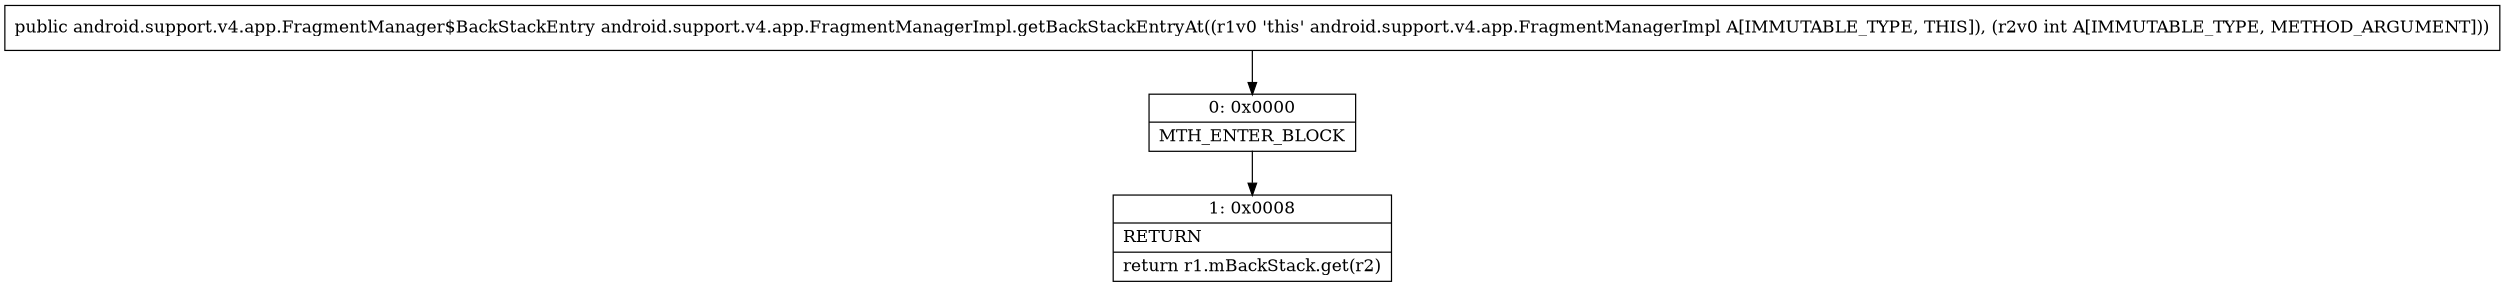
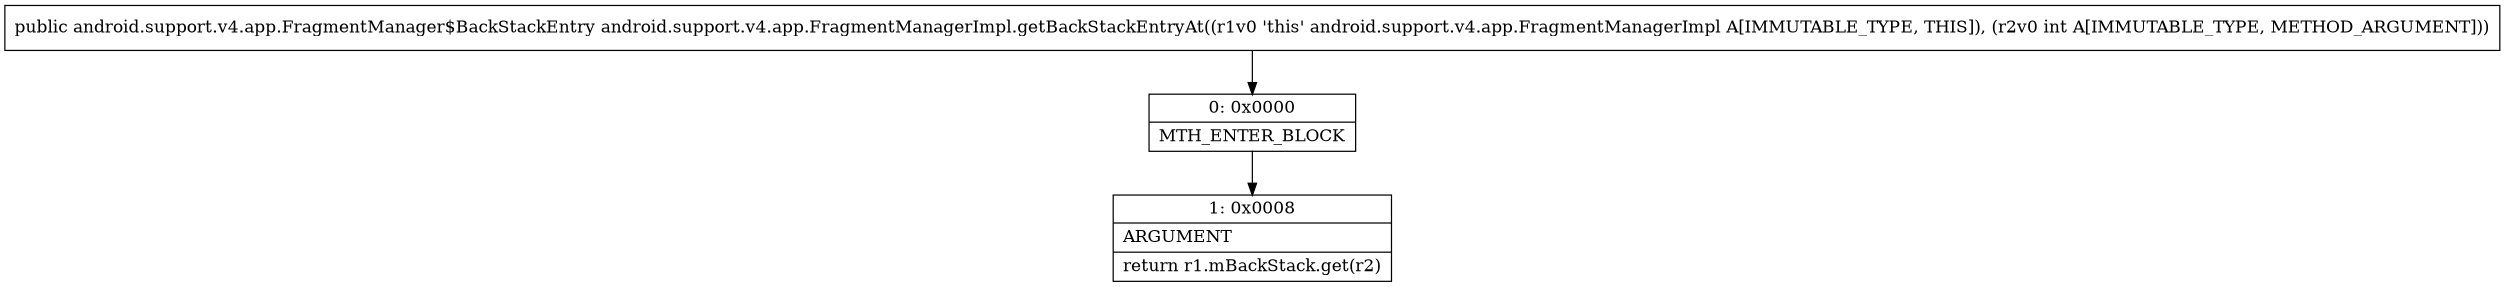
node "1: 0x0008": text "RETURN" -> "ARGUMENT"
